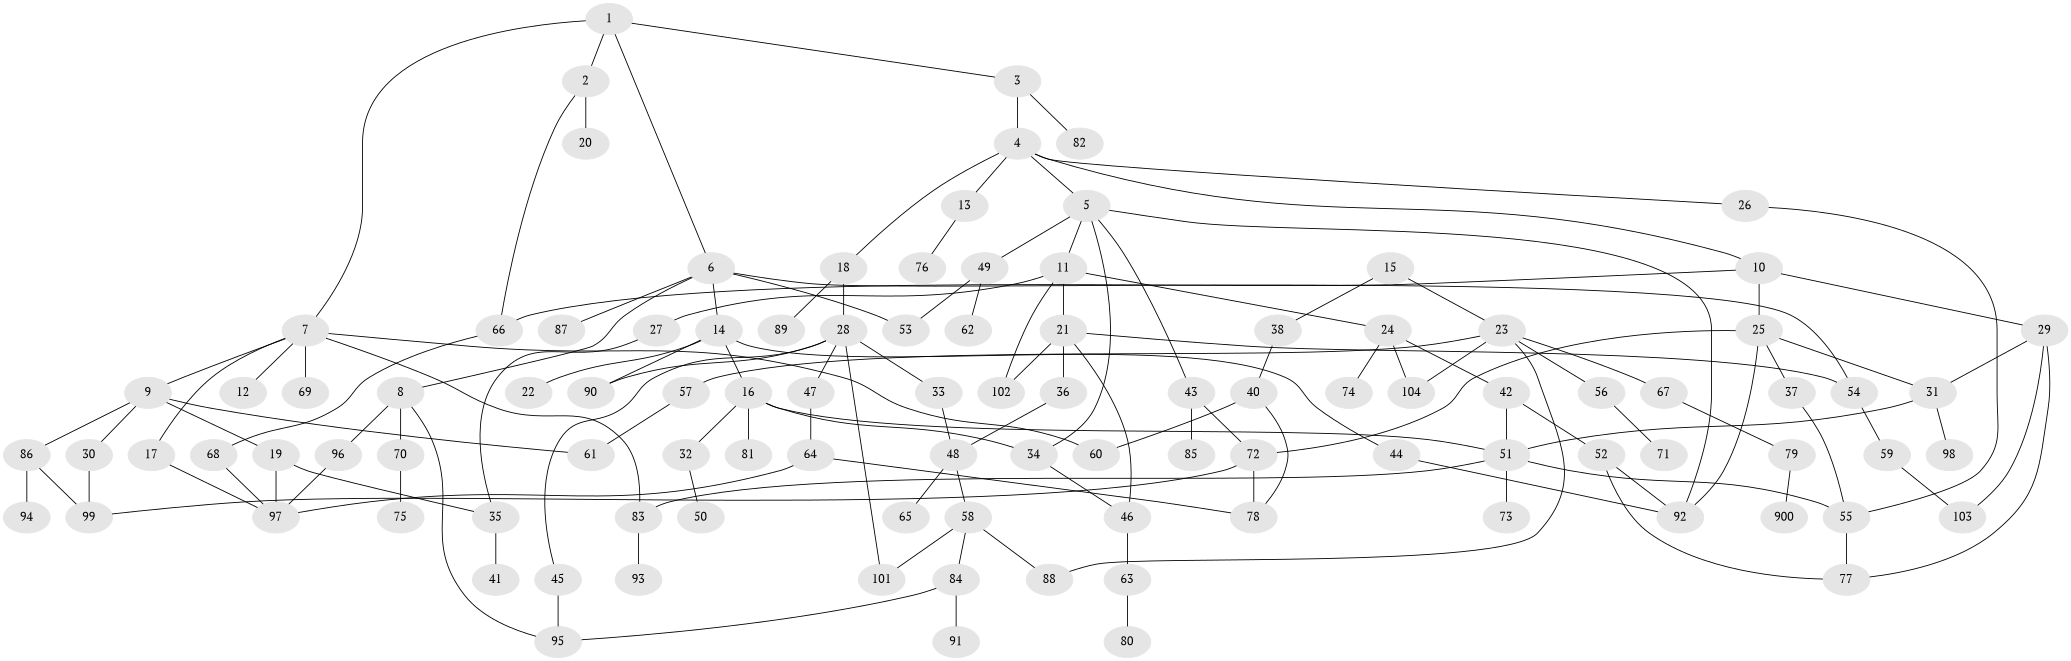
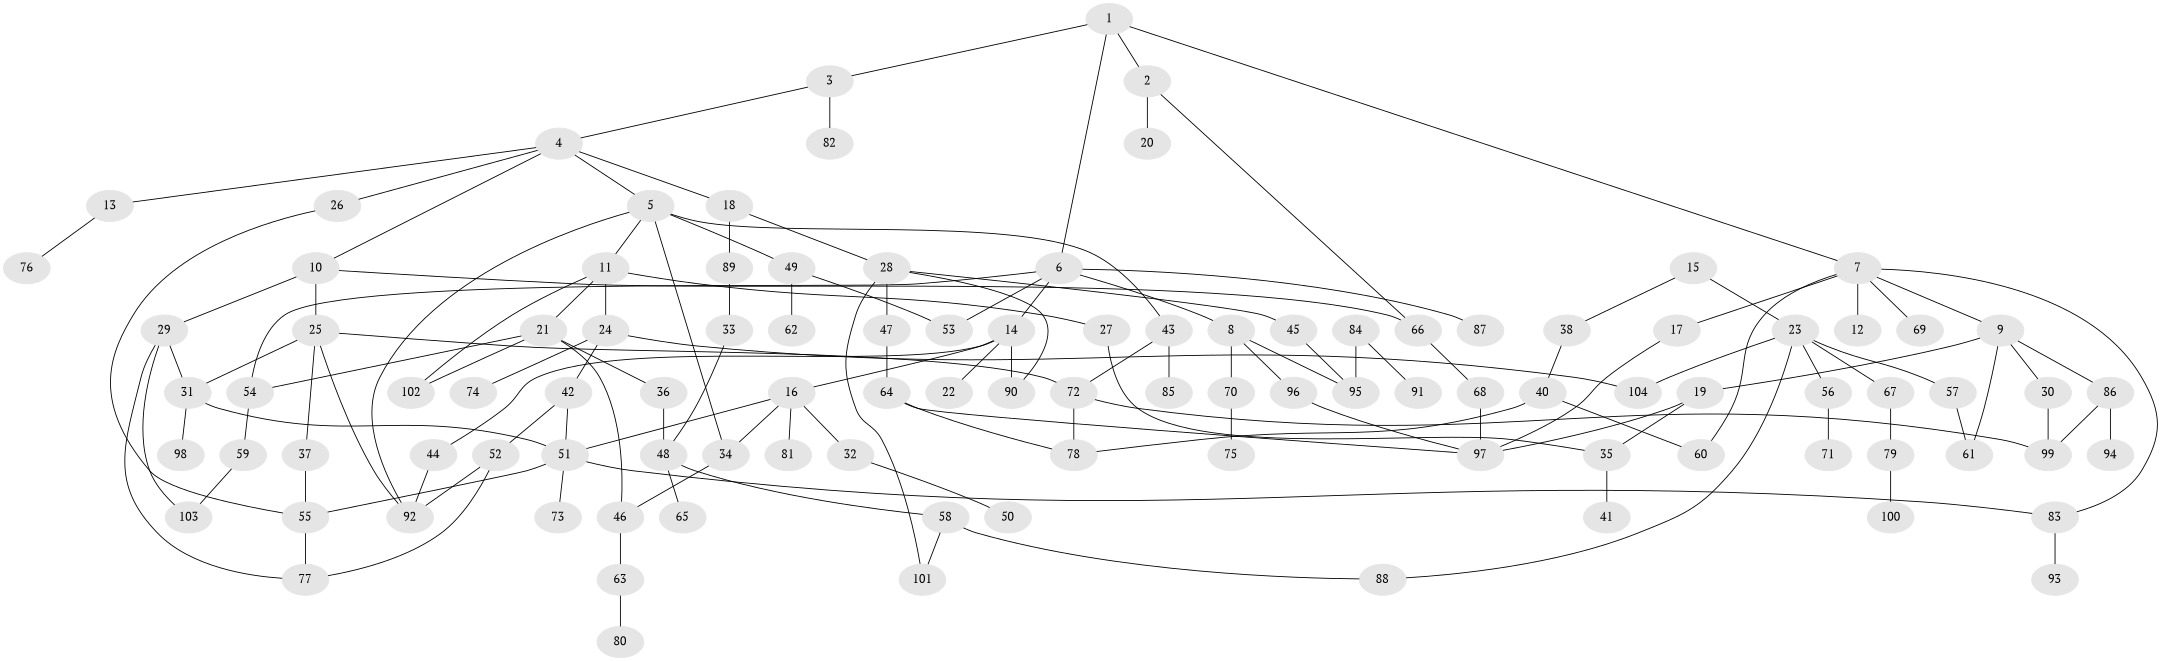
edge "28" -- "33": now "89" -- "33"
node "900": label "900" -> "100"
edge "58" -- "84": removed
